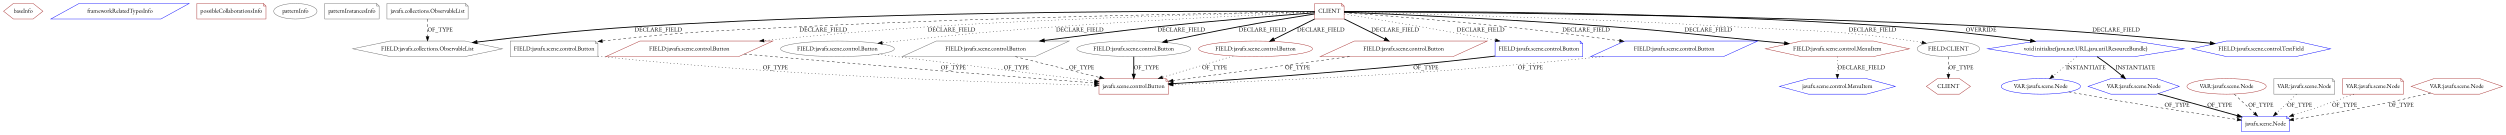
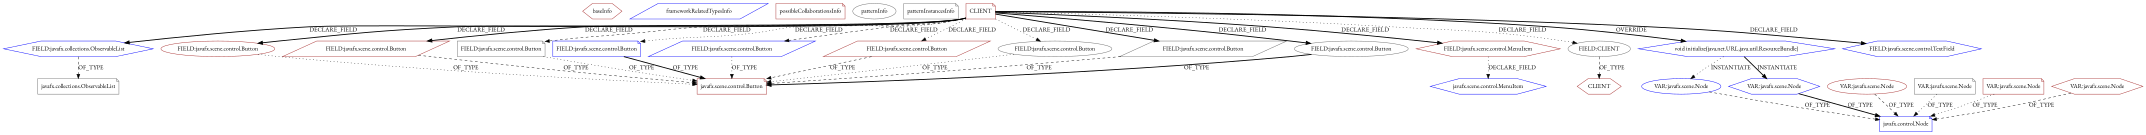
edge "javafx.collections.ObservableList" -> "FIELD:javafx.collections.ObservableList": reversed
node "FIELD:javafx.collections.ObservableList": color gray40 -> blue
node "javafx.scene.Node": label "javafx.scene.Node" -> "javafx.control.Node"
